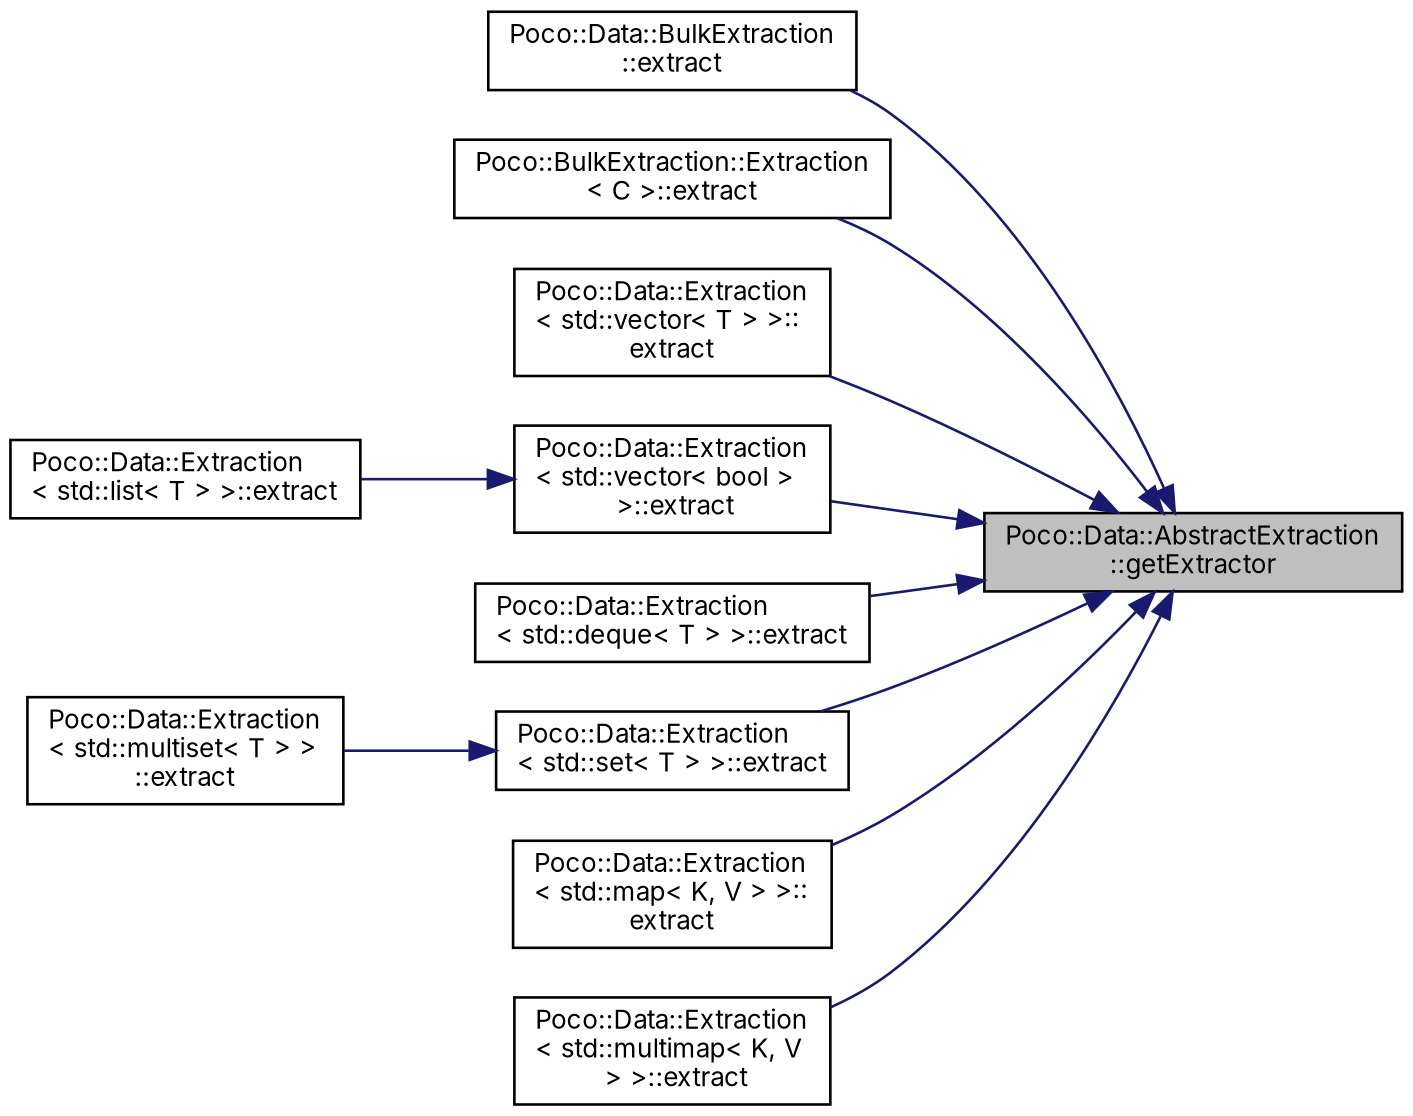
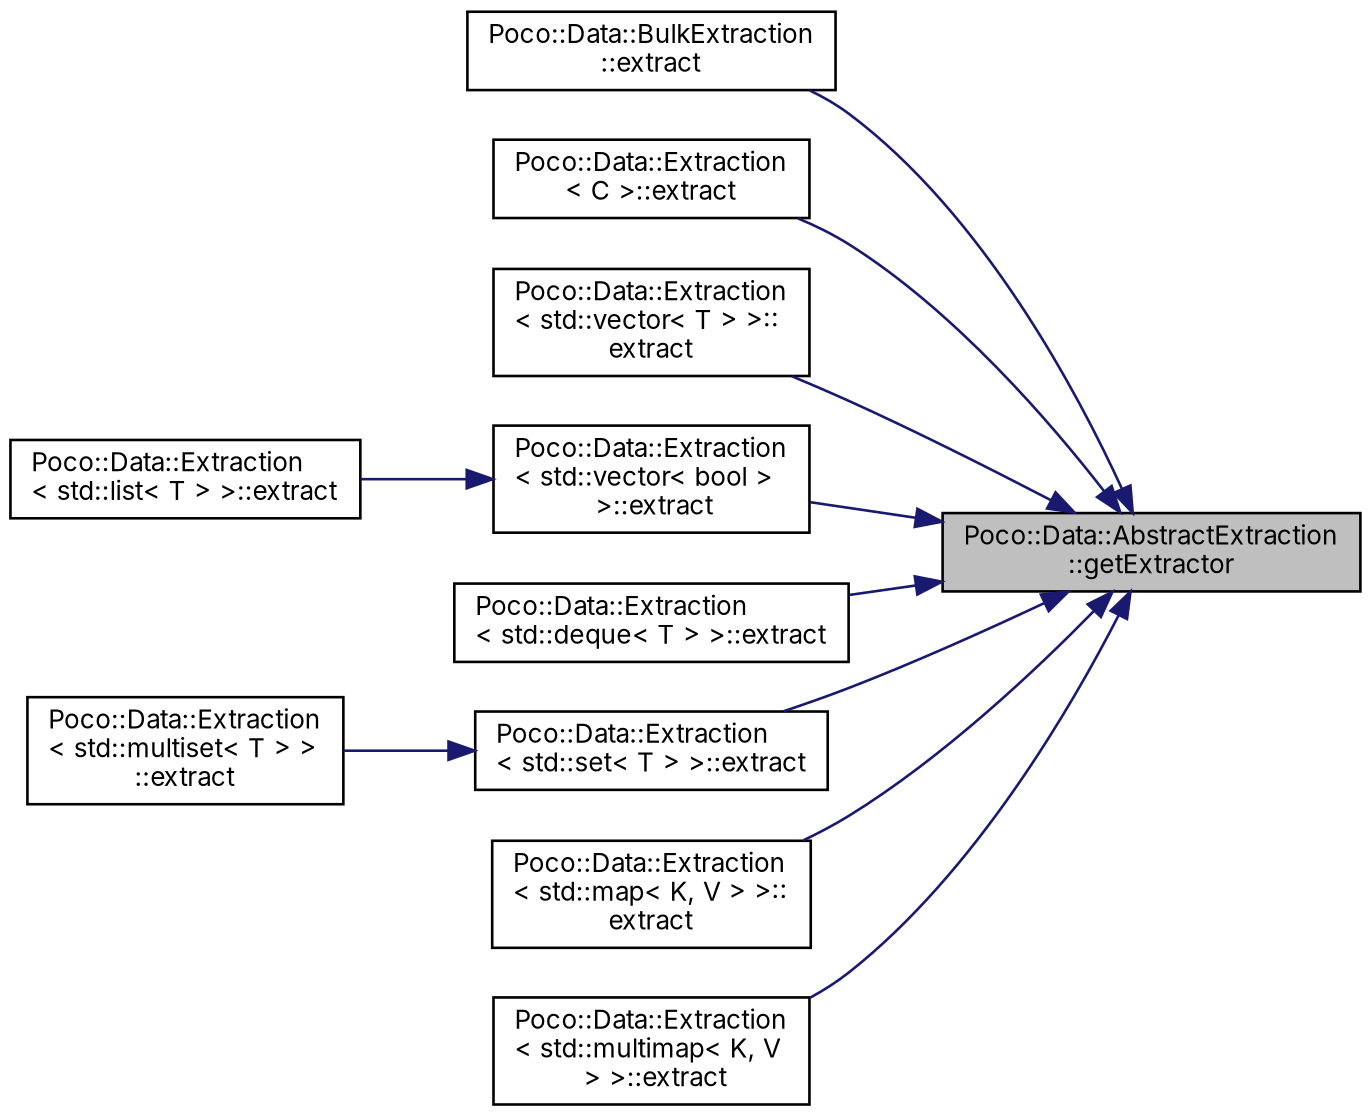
node "Poco::BulkExtraction::Extraction < C >::extract": label "Poco::BulkExtraction::Extraction < C >::extract" -> "Poco::Data::Extraction < C >::extract"
